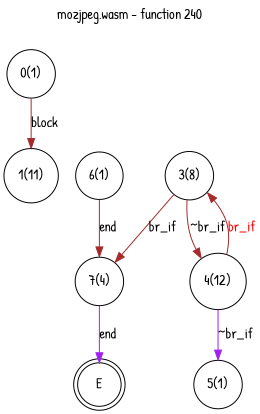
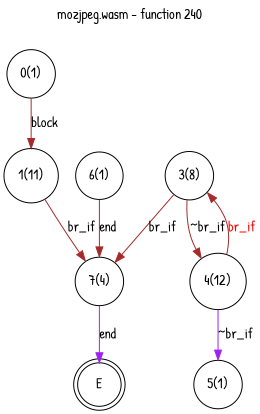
edge "1(11)" -> "7(4)": added, label "br_if"
